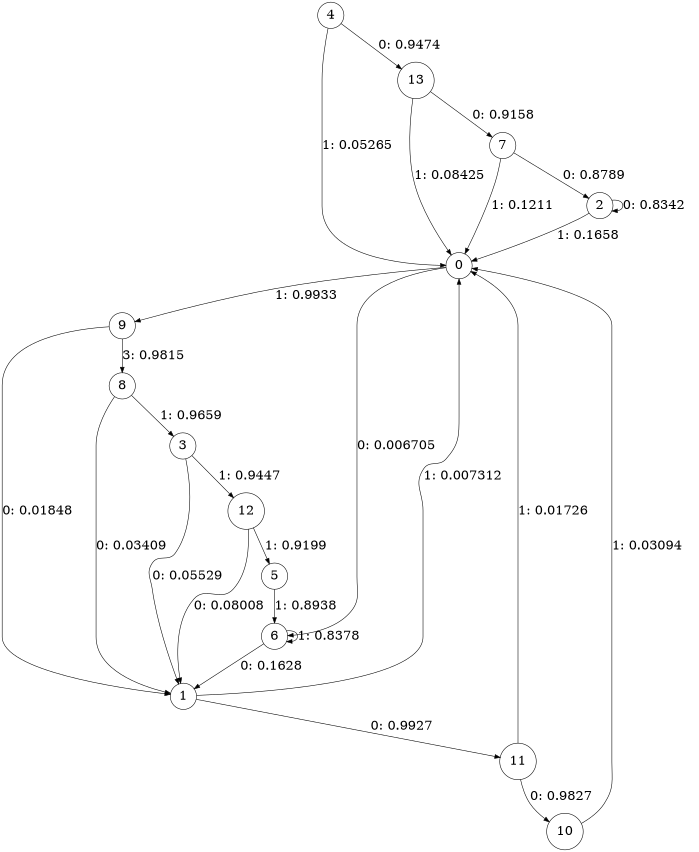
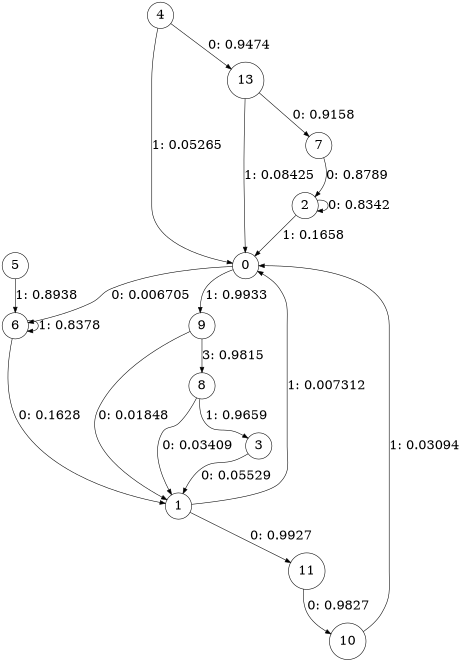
edge "7" -> "0": removed, label "1: 0.1211"
edge "11" -> "0": removed, label "1: 0.01726"
node "12": removed
